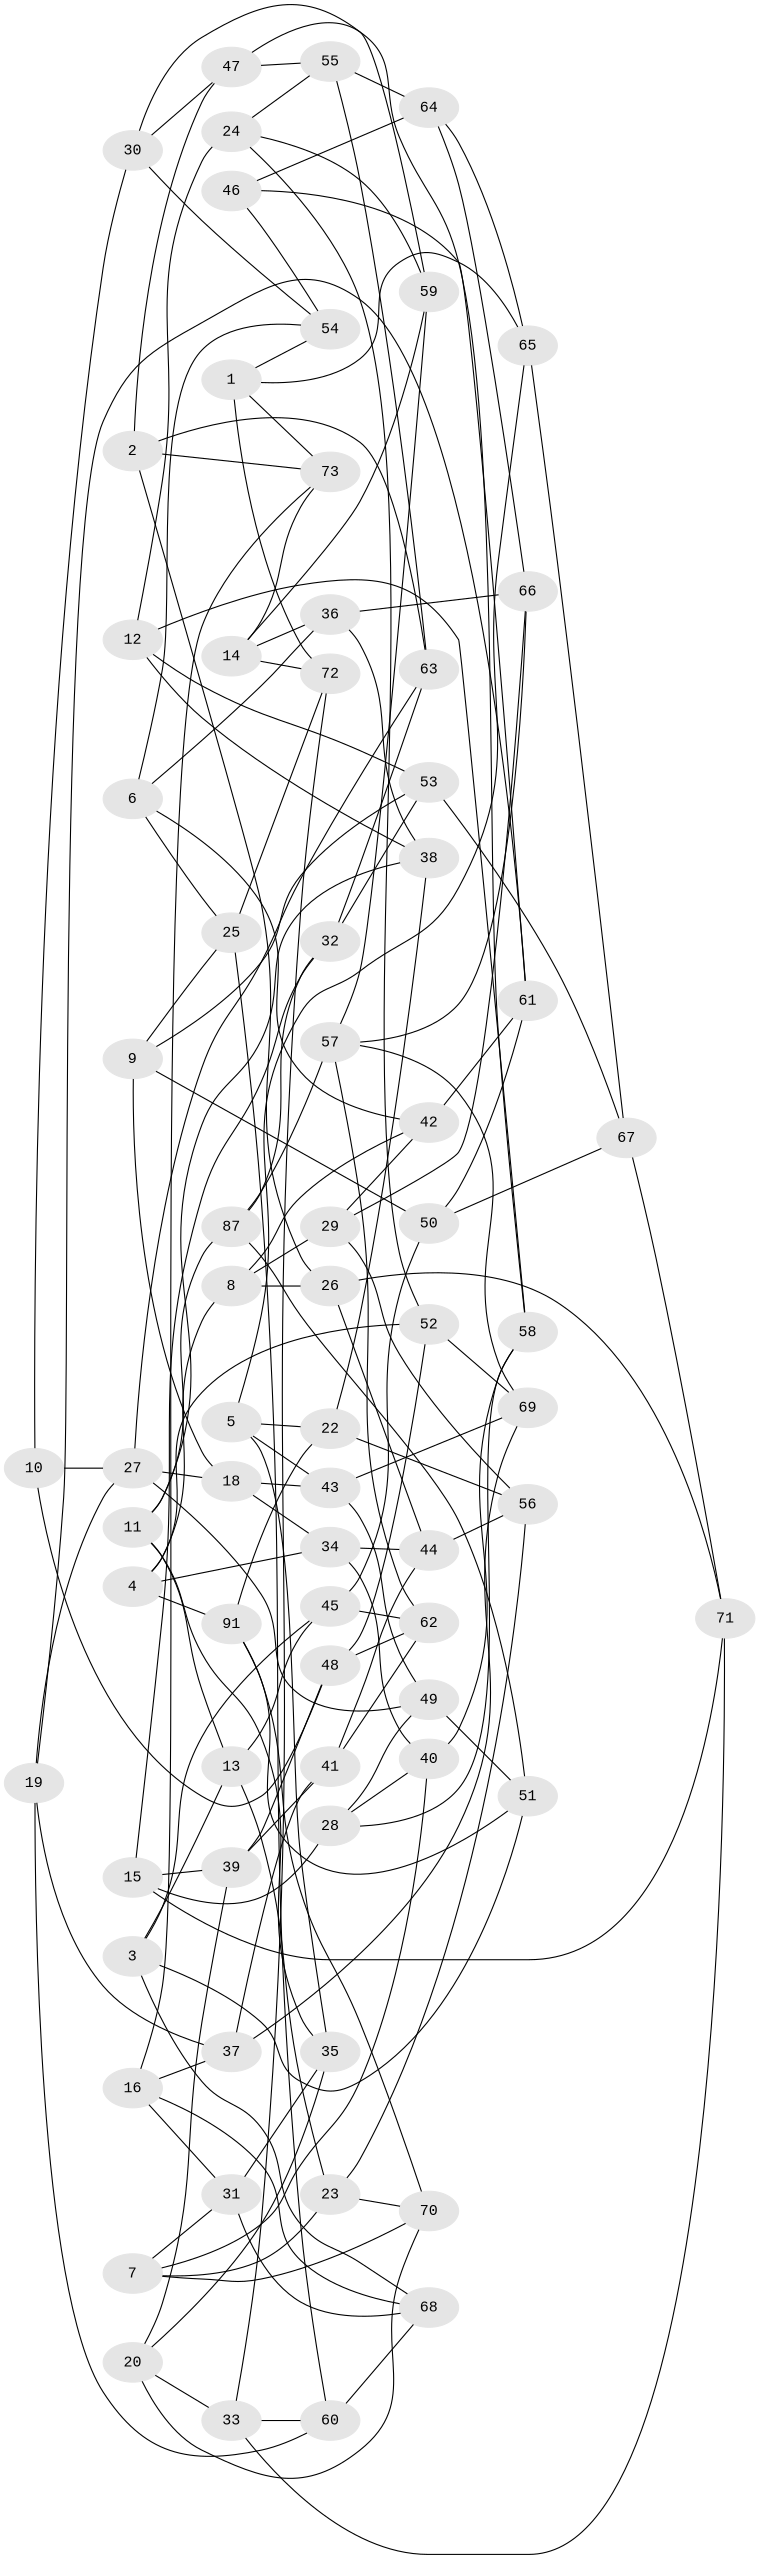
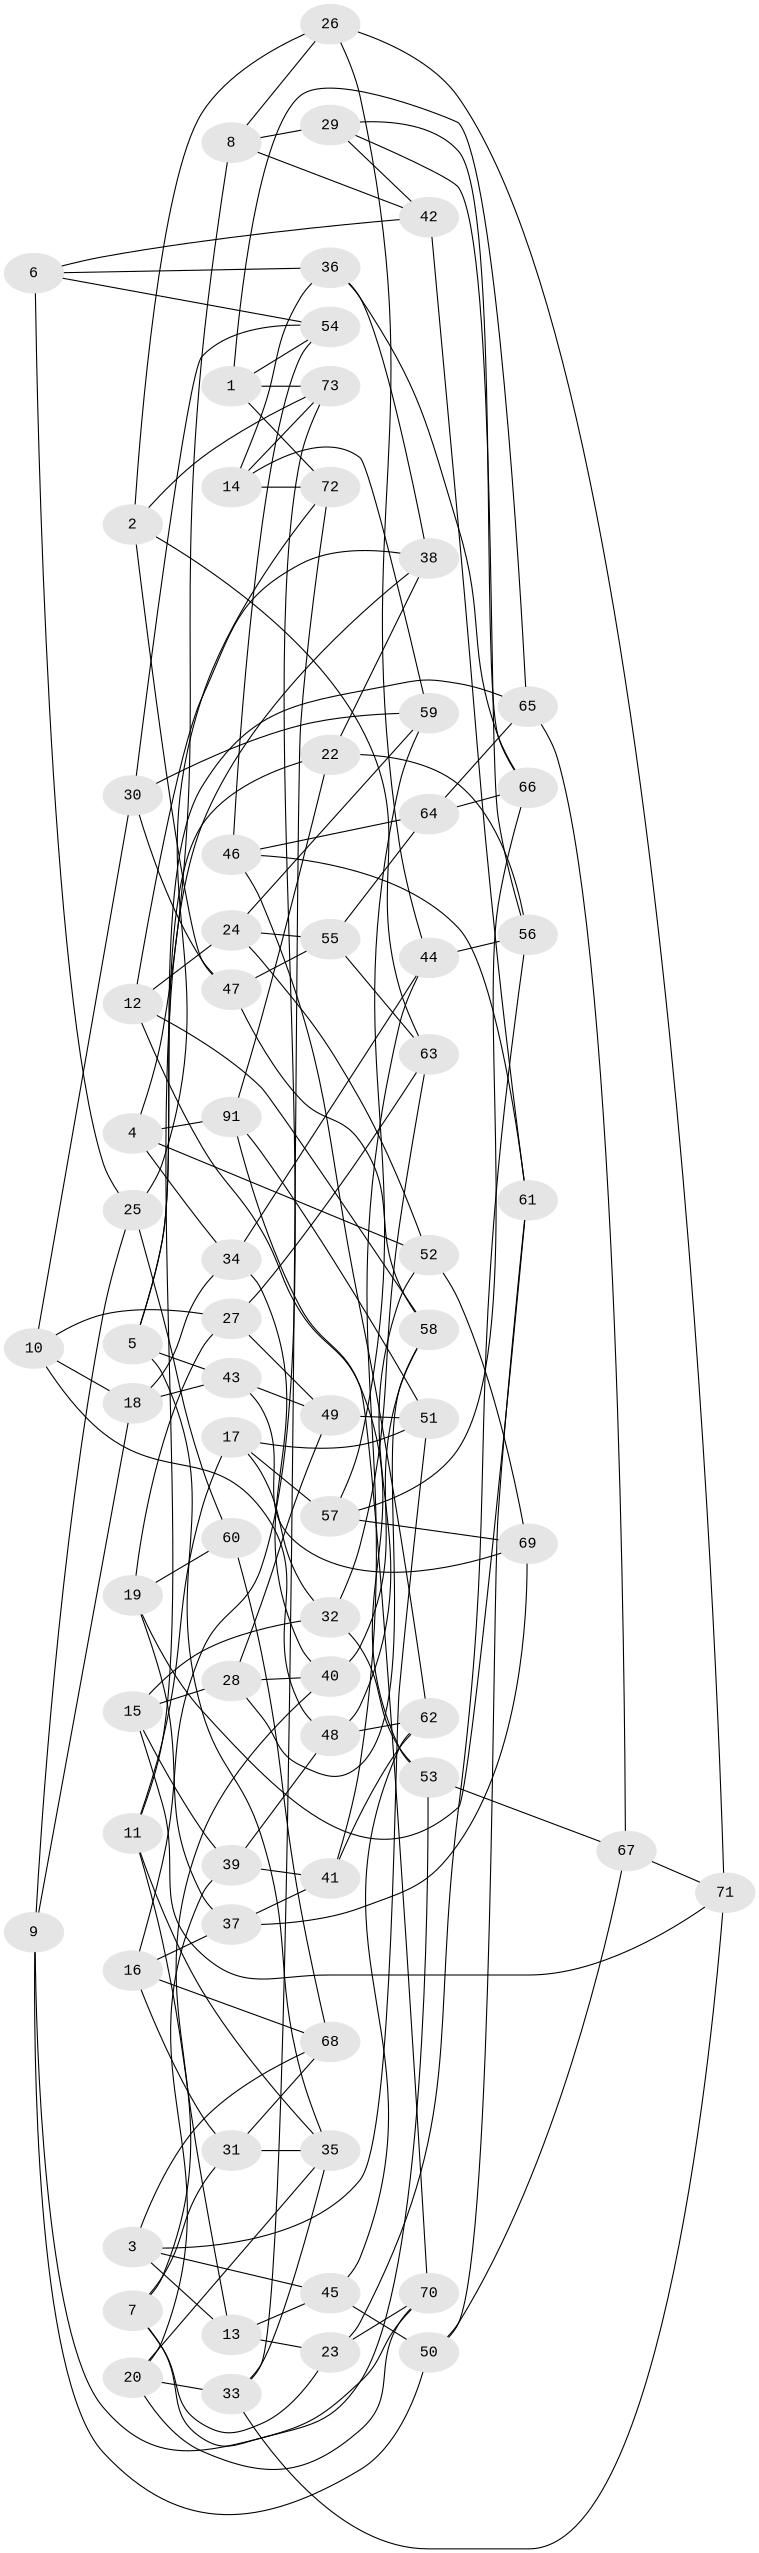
node "87": label "87" -> "17"
edge "57" -- "62": now "46" -- "62"
edge "27" -- "18": now "10" -- "18"
edge "33" -- "60": now "33" -- "35"
